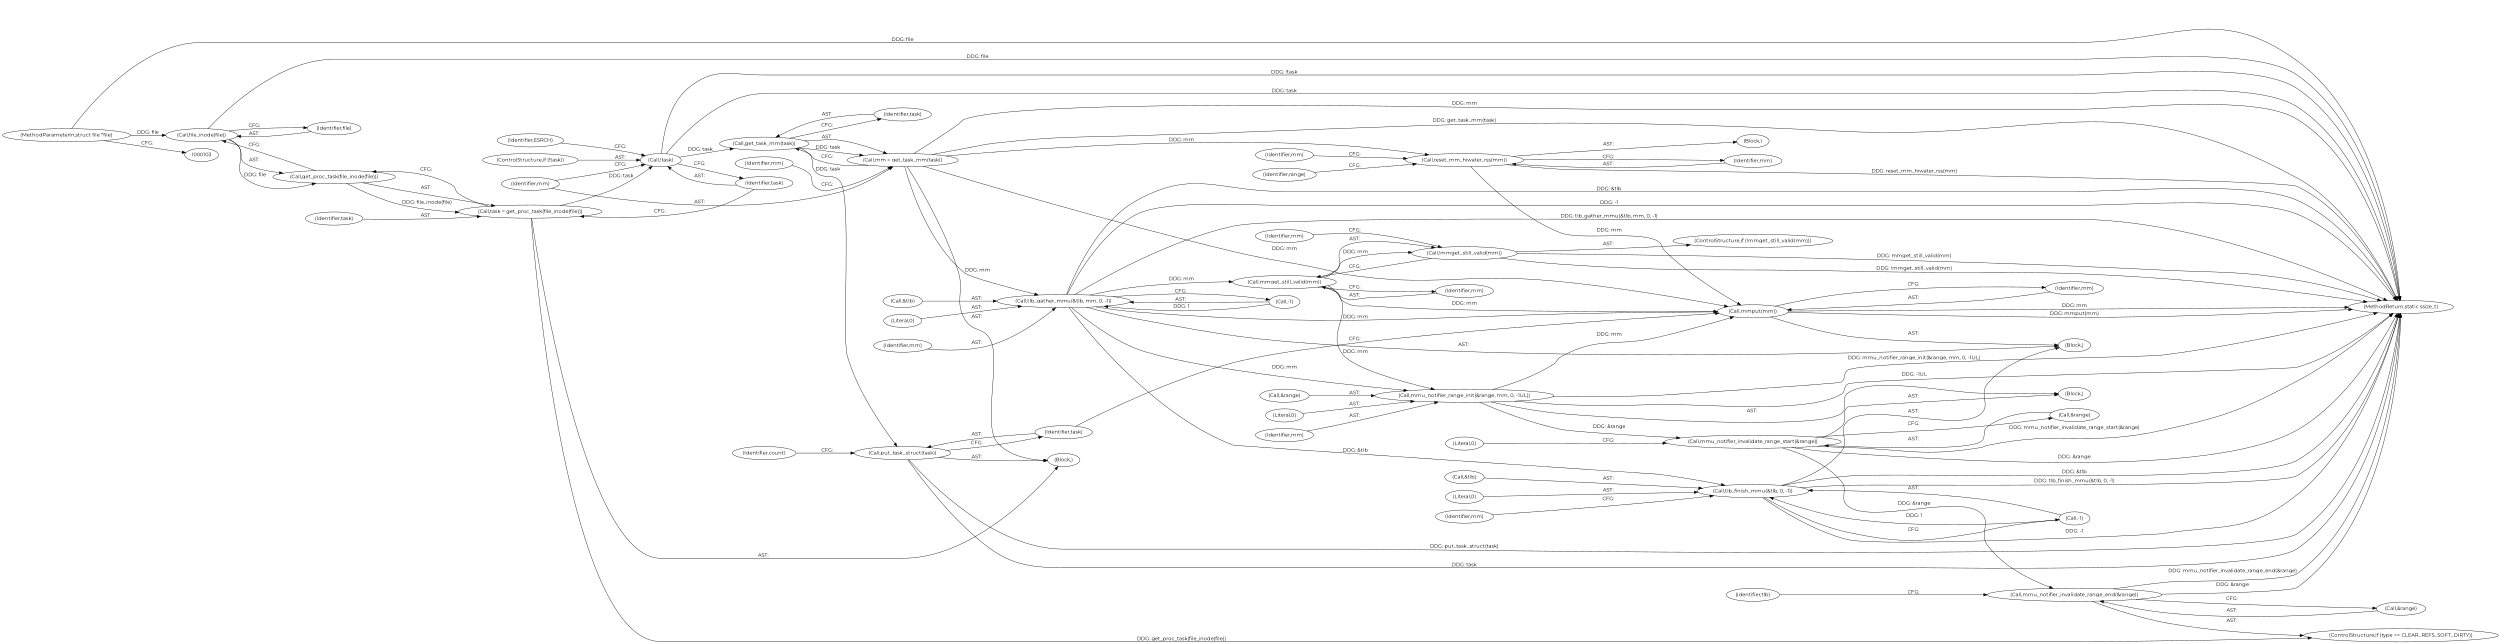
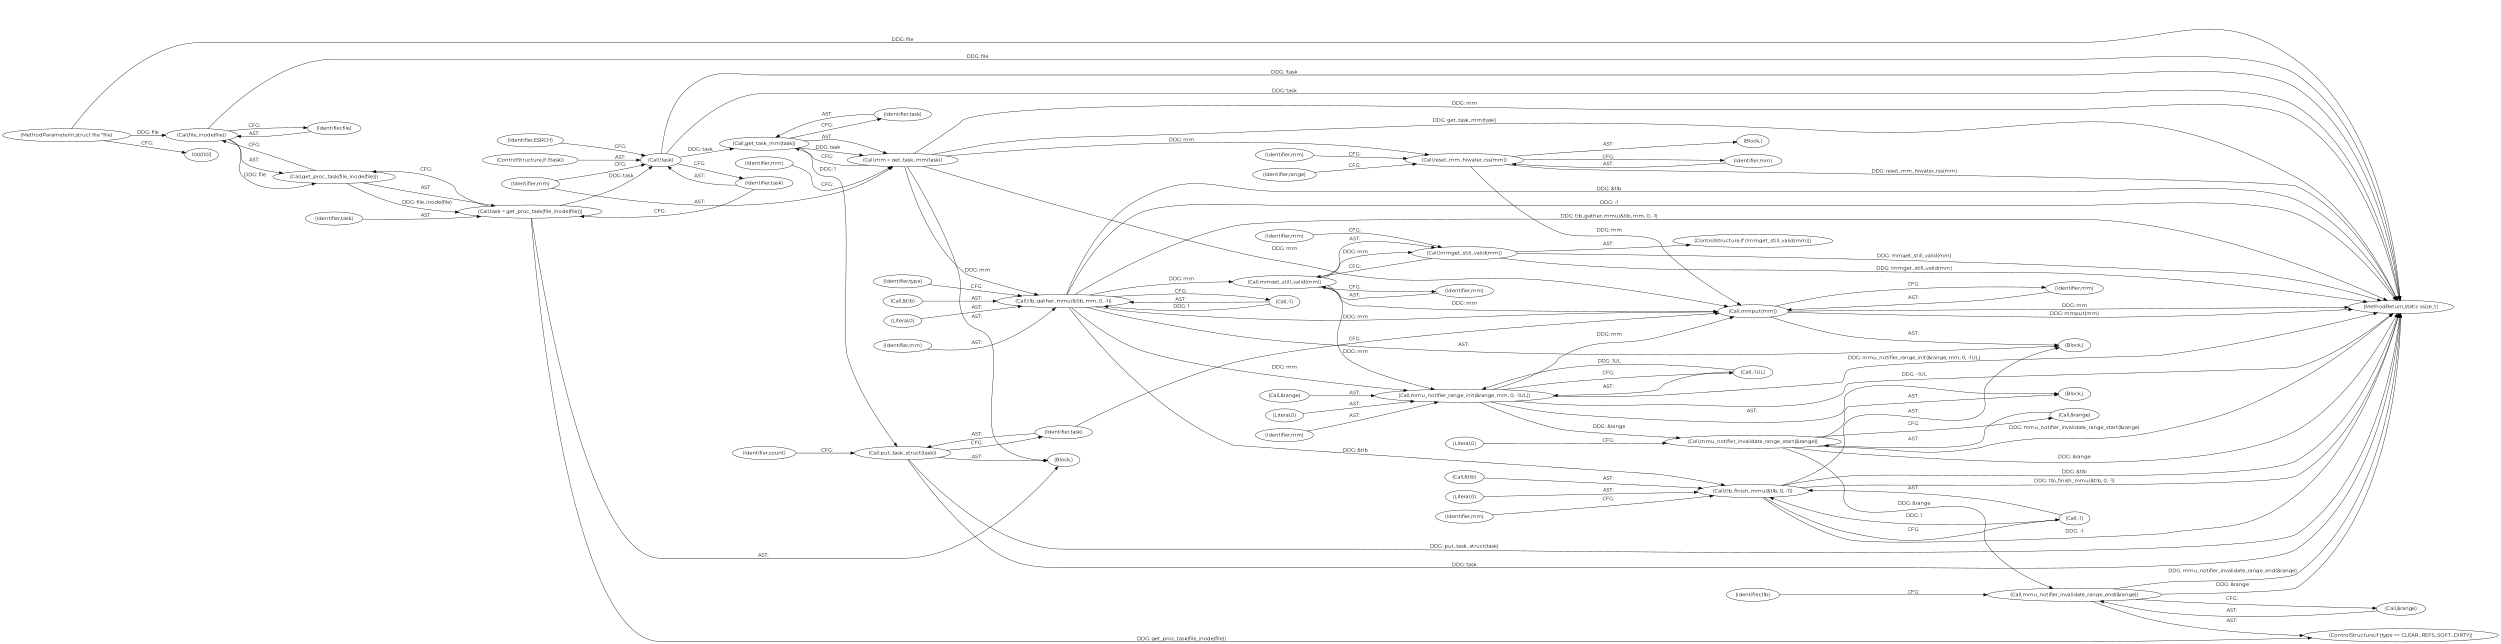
edge "(Call,get_task_mm(task))" -> "(Call,put_task_struct(task))": label "DDG: task" -> "DDG: 1"
node "(Identifier,type)": added
node "(Call,-1UL)": added
